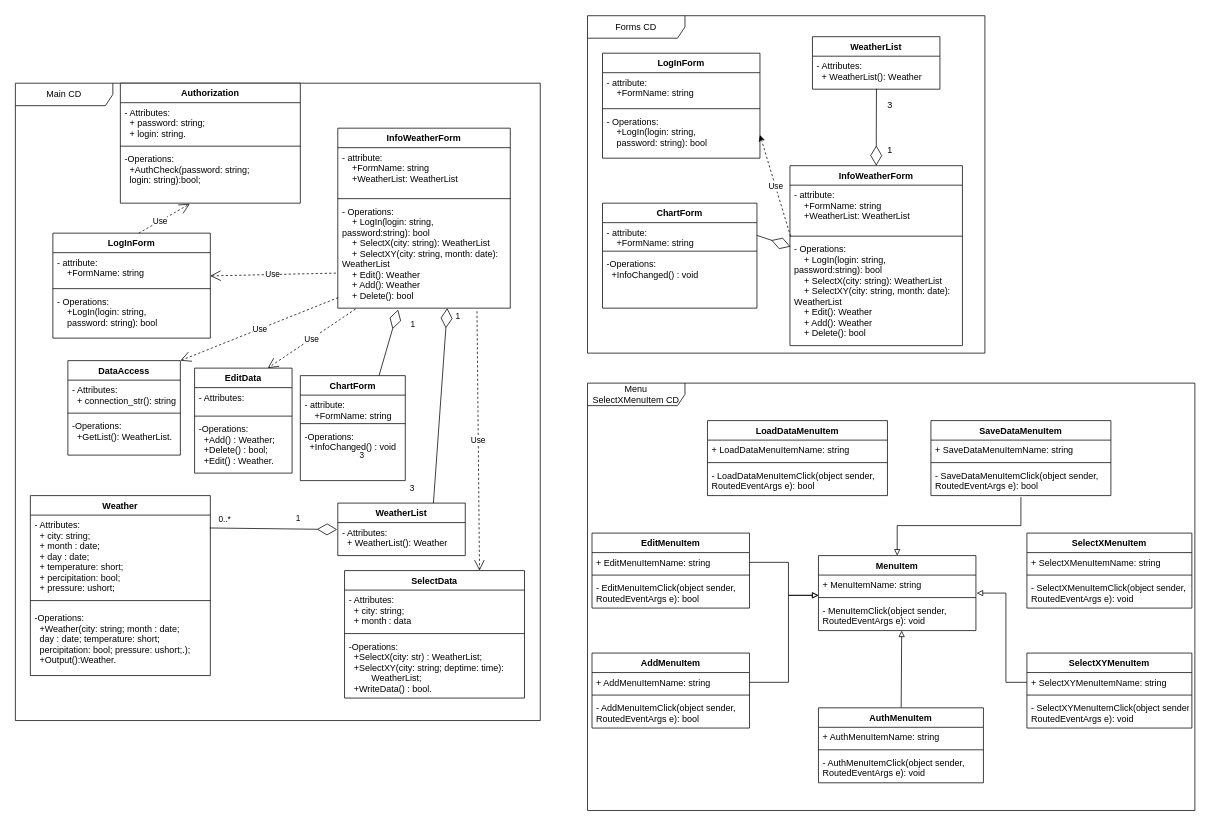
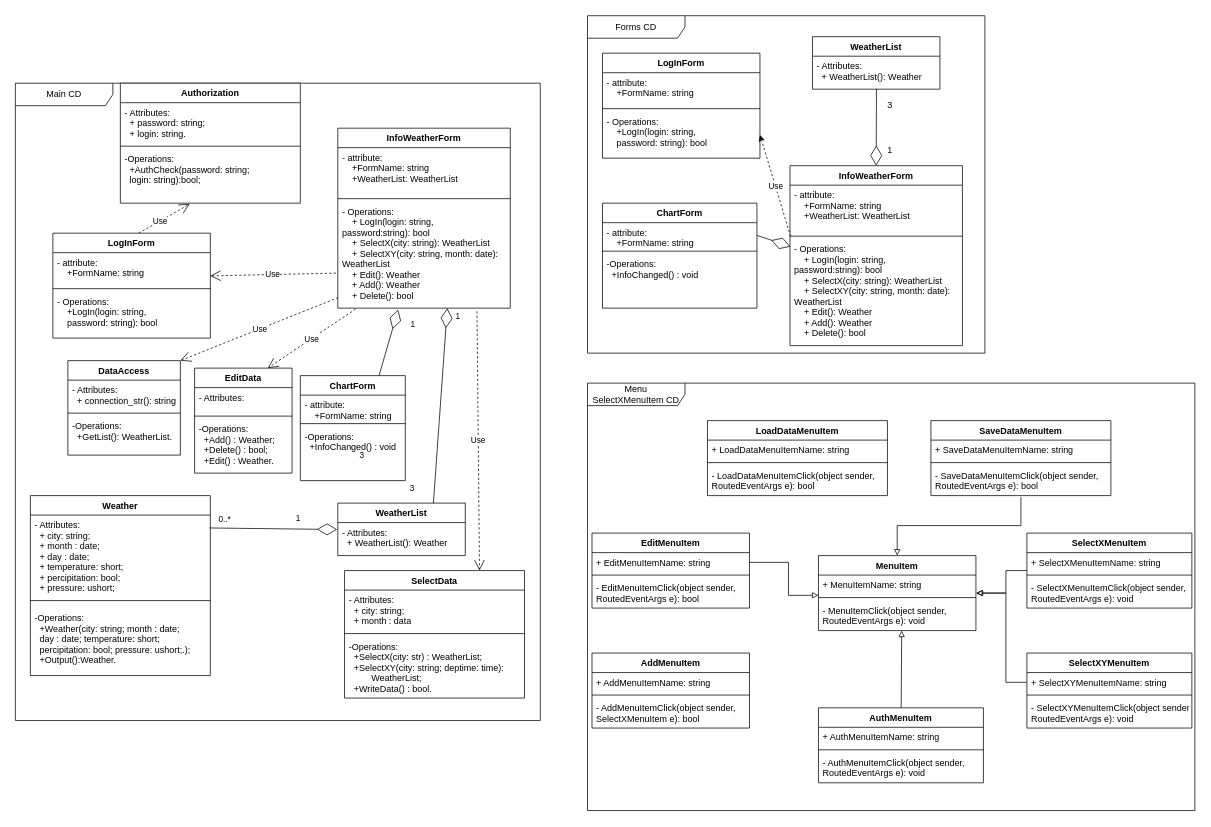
edge "SelectXMenuItem" -> "MenuItem": added
edge "+ AddMenuItemName: string" -> "+ MenuItemName: string": removed
node "- AddMenuItemClick(object sender, RoutedEventArgs e): bool": label "- AddMenuItemClick(object sender, RoutedEventArgs e): bool" -> "- AddMenuItemClick(object sender, SelectXMenuItem e): bool"
